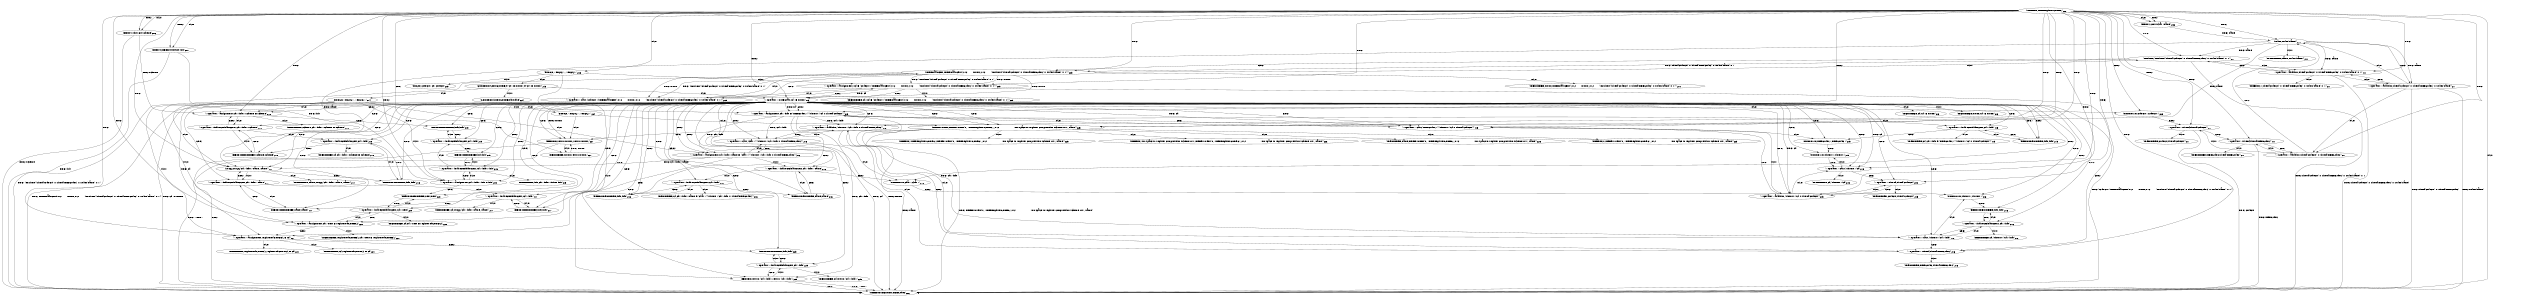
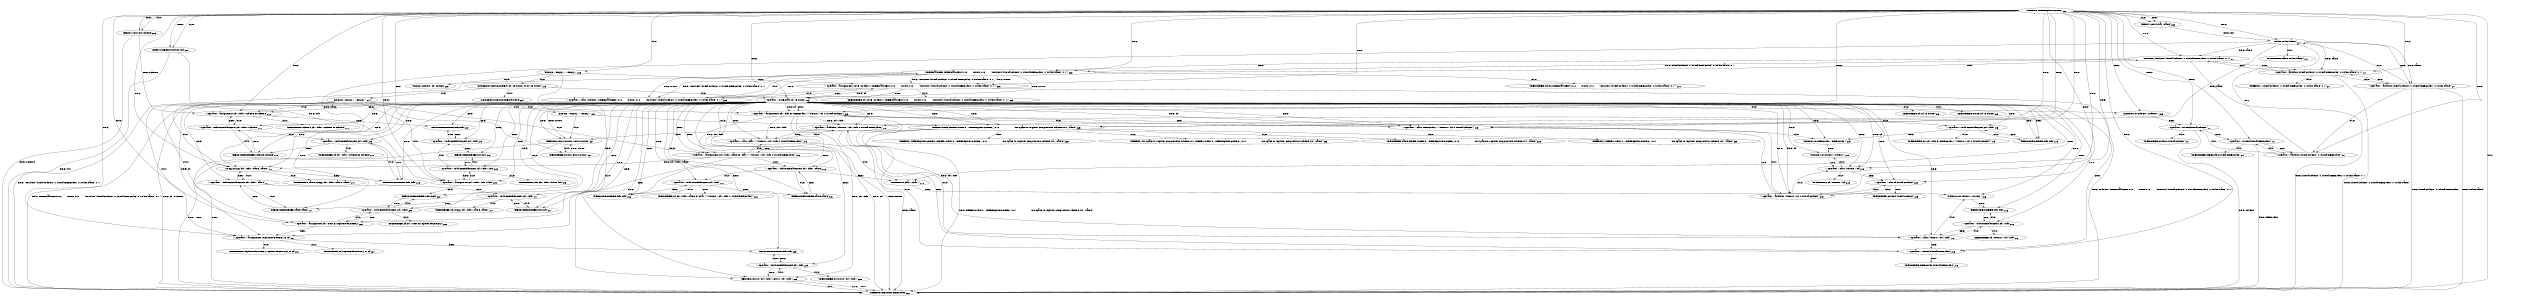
edge "(PARAM,const char *name)" -> "(strlen,strlen(name))": label "DDG: name" -> "DDG: init"
node "(IDENTIFIER,registeredCODECS,cd->next = registeredCODECS)": removed
